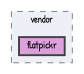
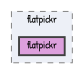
cluster "vendor": label "vendor" -> "flatpickr"
